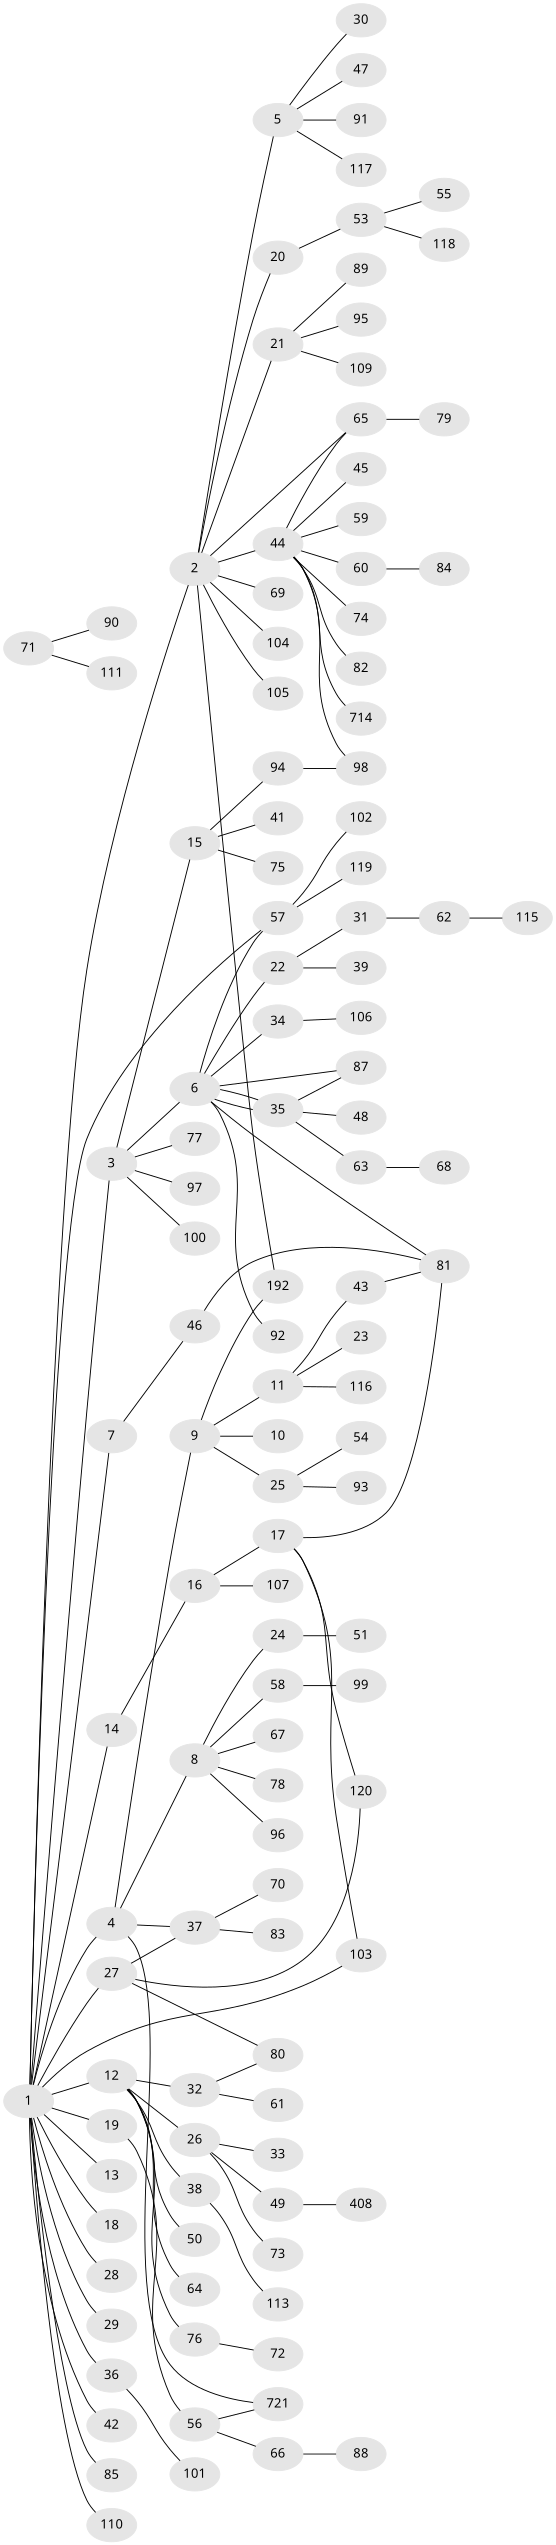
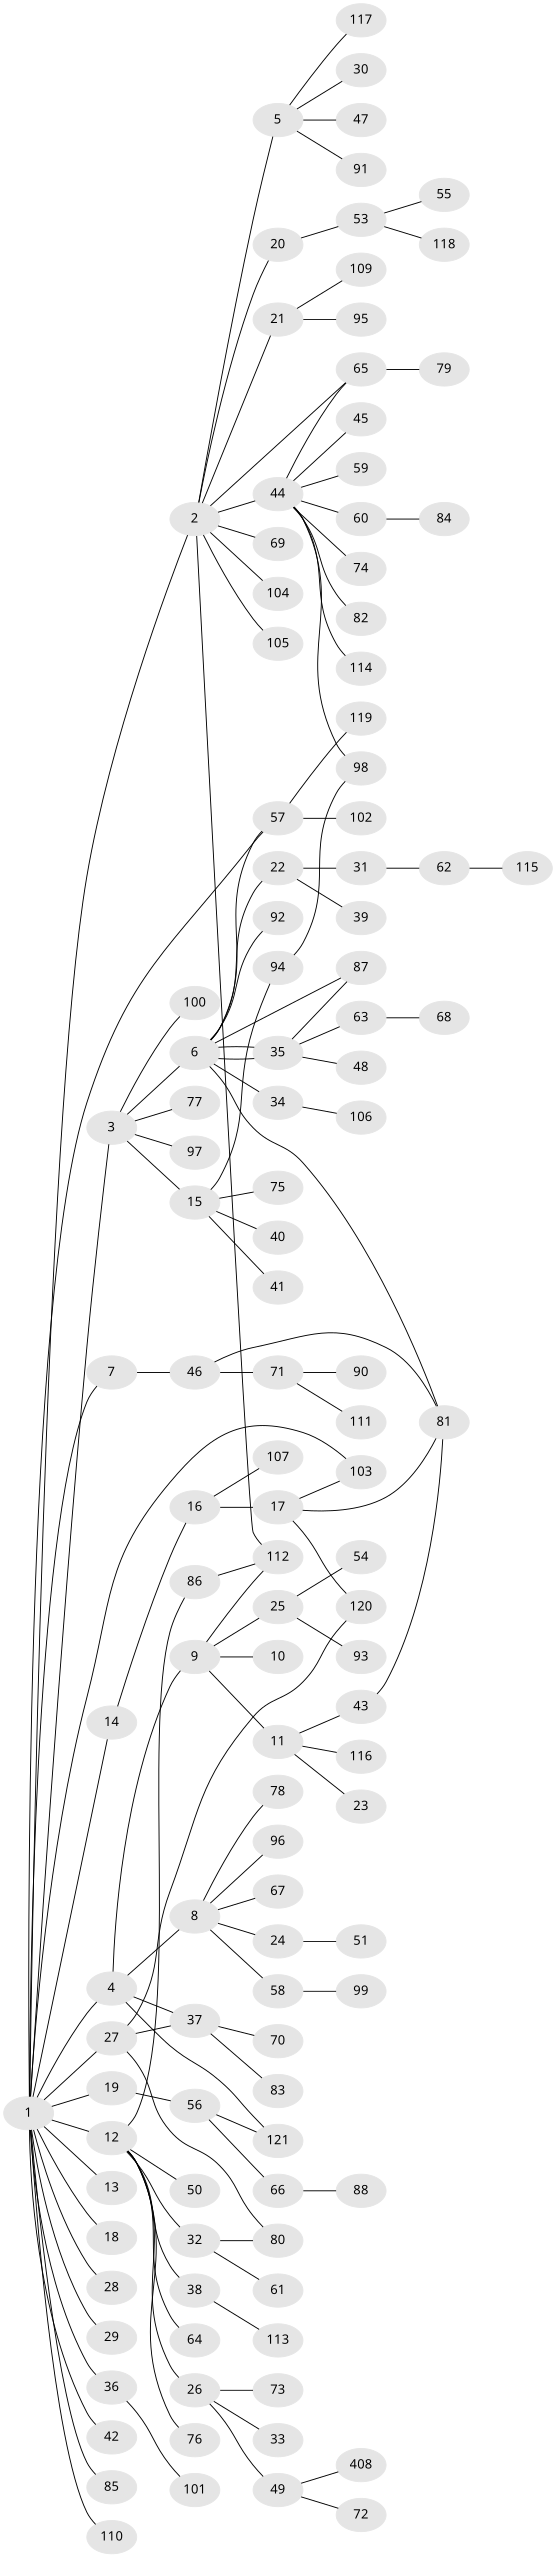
node "89": removed
node "714": label "714" -> "114"
node "40": added
node "192": label "192" -> "112"
edge "46" -- "71": added
node "86": added
edge "76" -- "72": now "49" -- "72"
node "721": label "721" -> "121"
